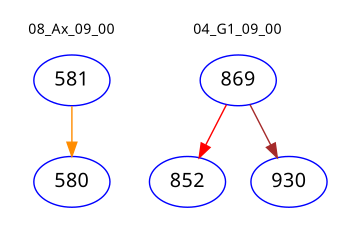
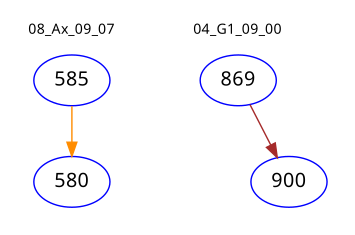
cluster "08_Ax_09_00": label "08_Ax_09_00" -> "08_Ax_09_07"
node "581": label "581" -> "585"
node "852": removed
node "930": label "930" -> "900"
